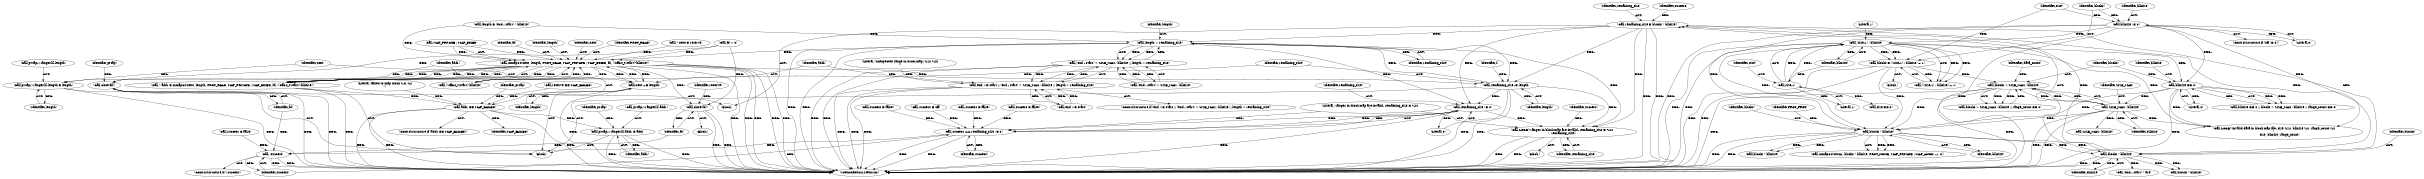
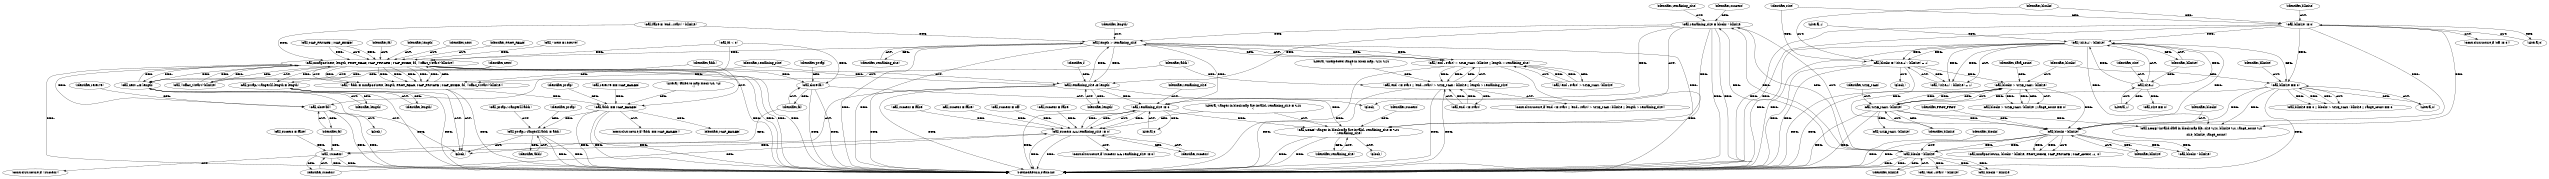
node "(Call,length = (end - start) * blksize)": label "(Call,length = (end - start) * blksize)" -> "(Call,false = (end - start) * blksize)"
node "(Call,pMap->ranges[i].length)": removed
node "(ControlStructure,if (success && remaining_size != 0))": added
node "(Call,(end - start) * are)": label "(Call,(end - start) * are)" -> "(Call,(end - start) * blksize)"
